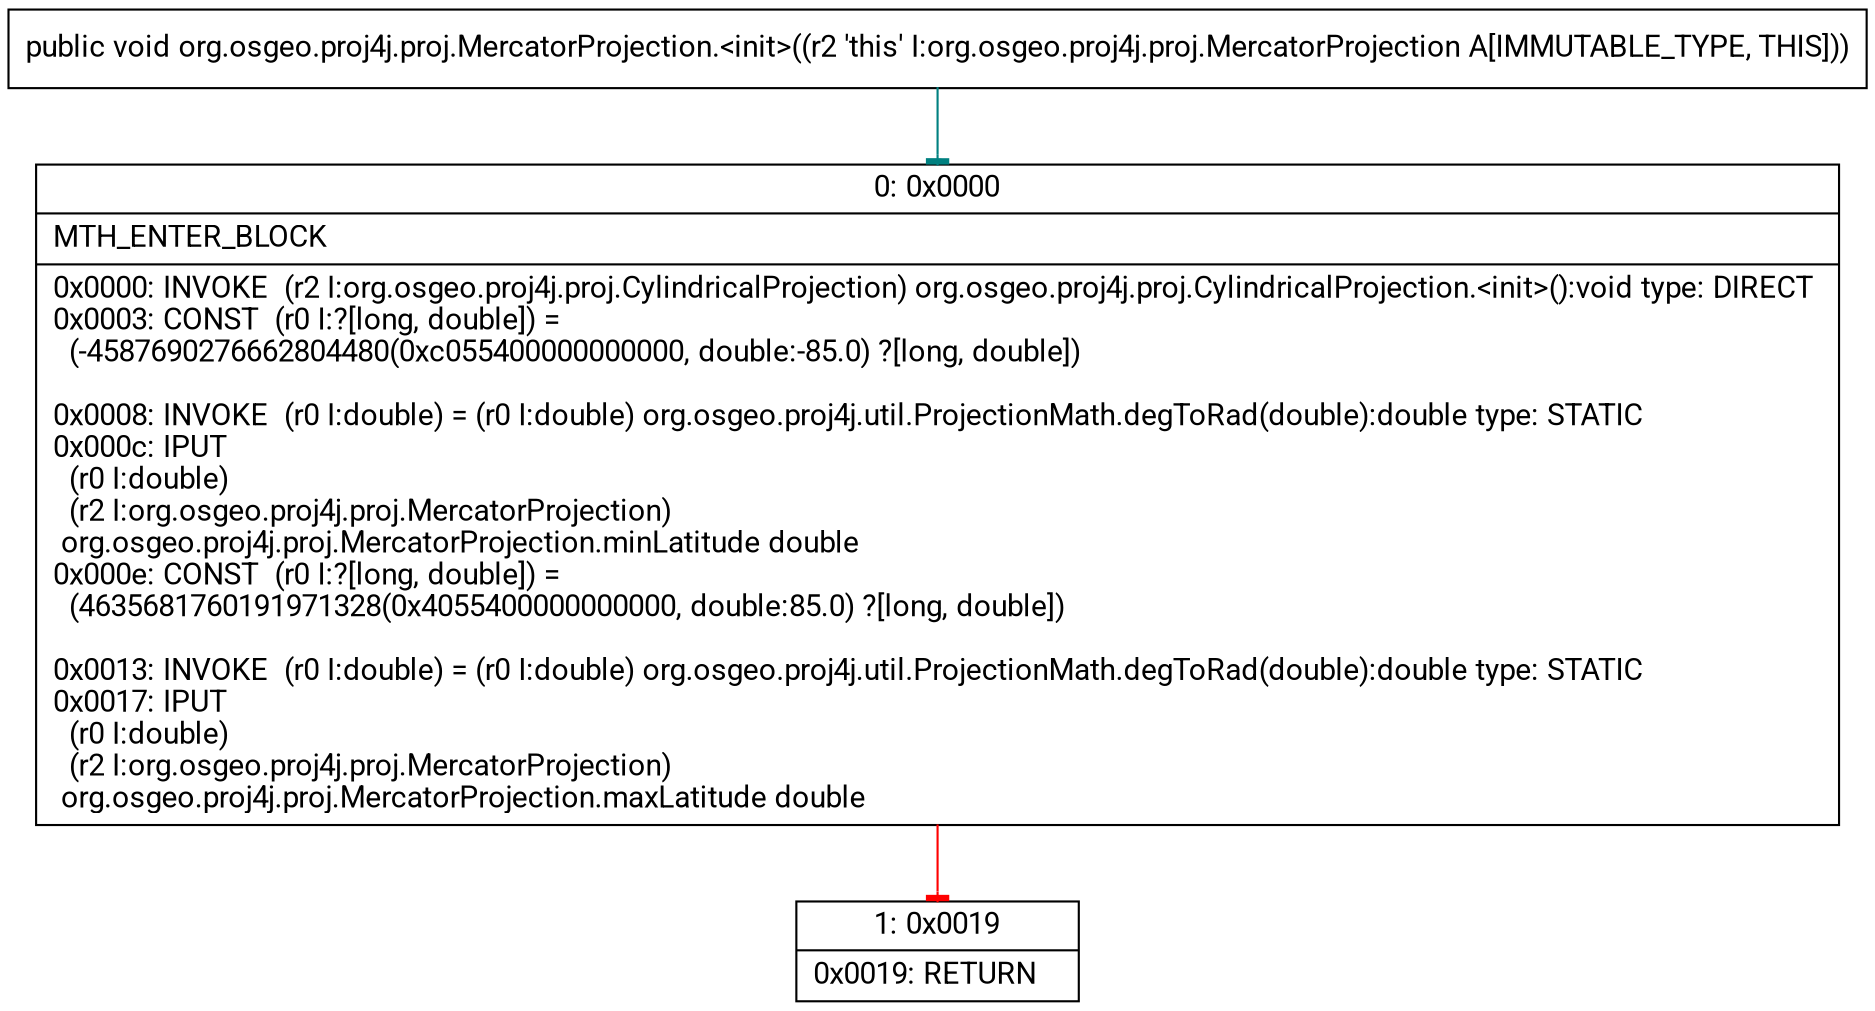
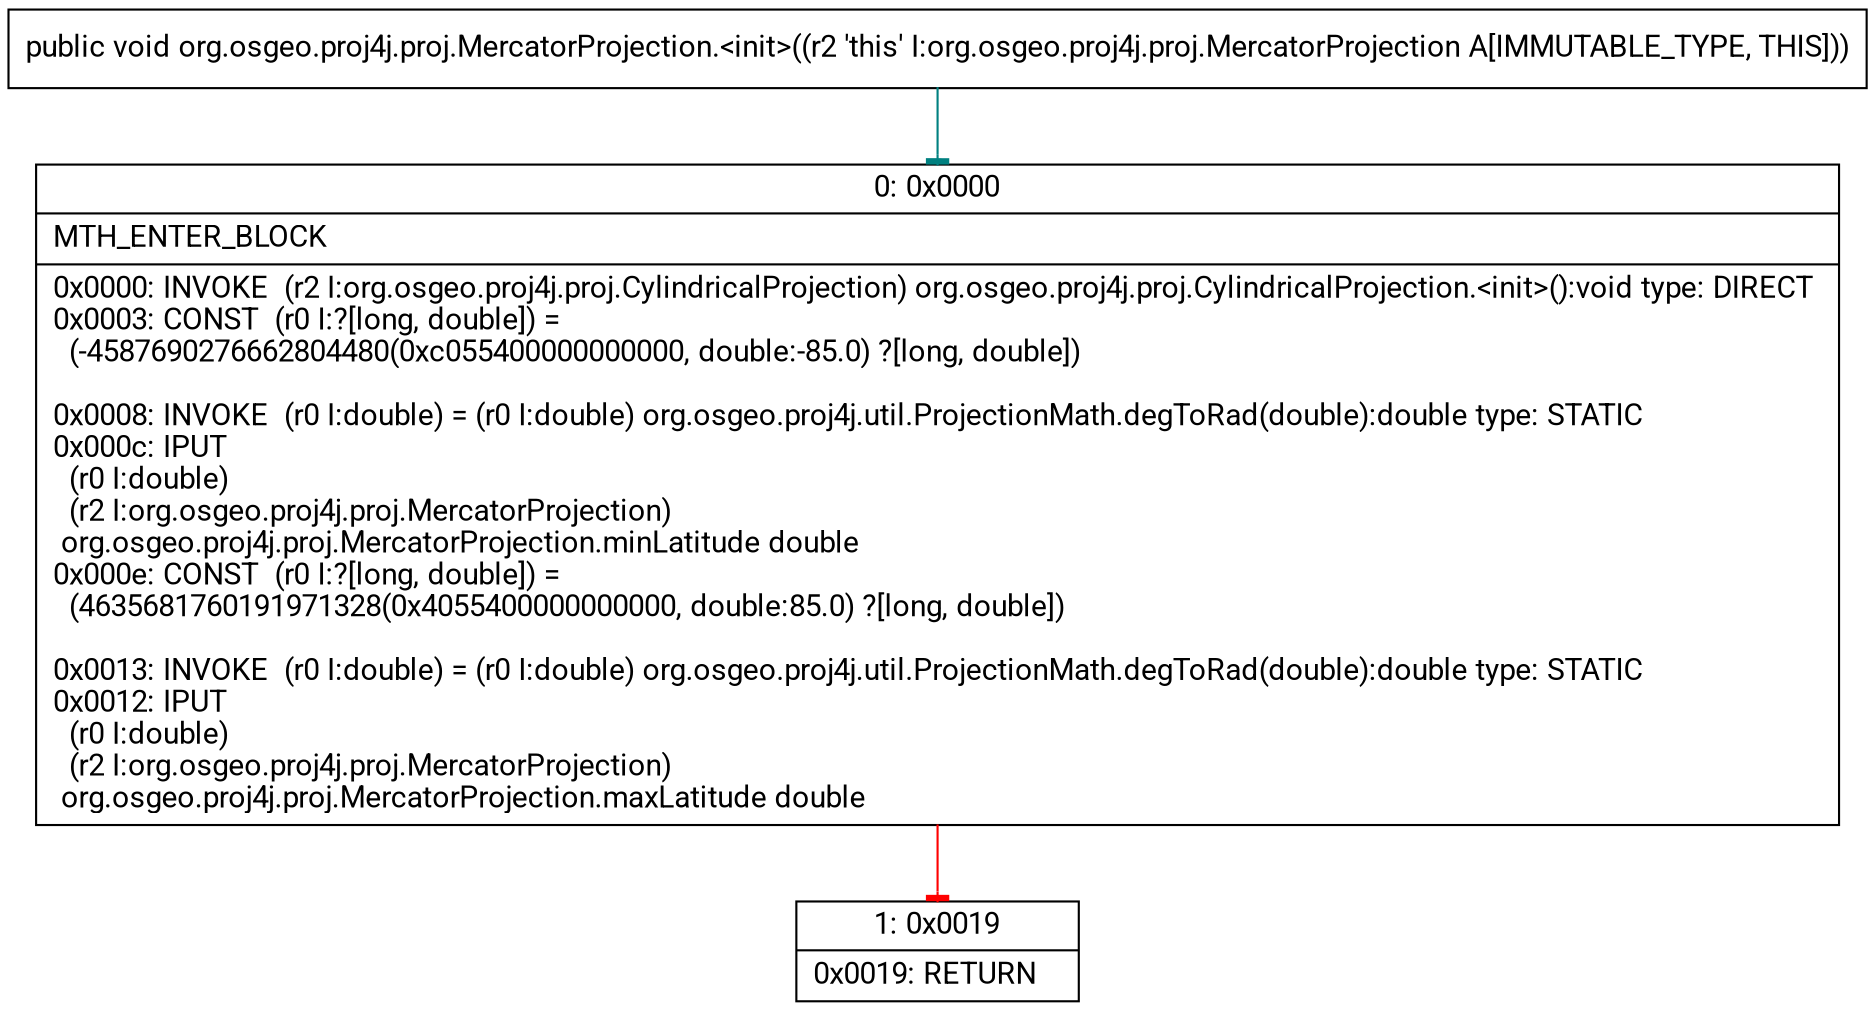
node "0: 0x0000": text "0x0017: IPUT" -> "0x0012: IPUT"
